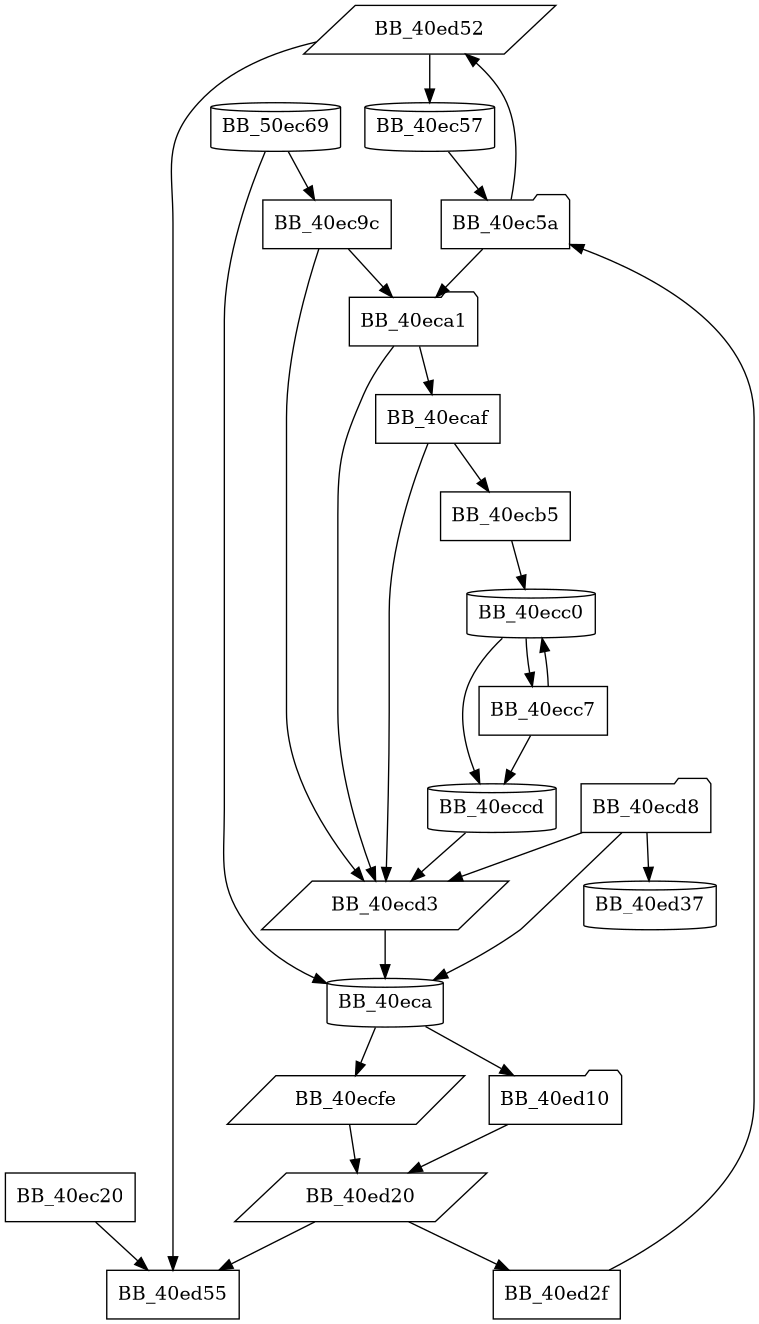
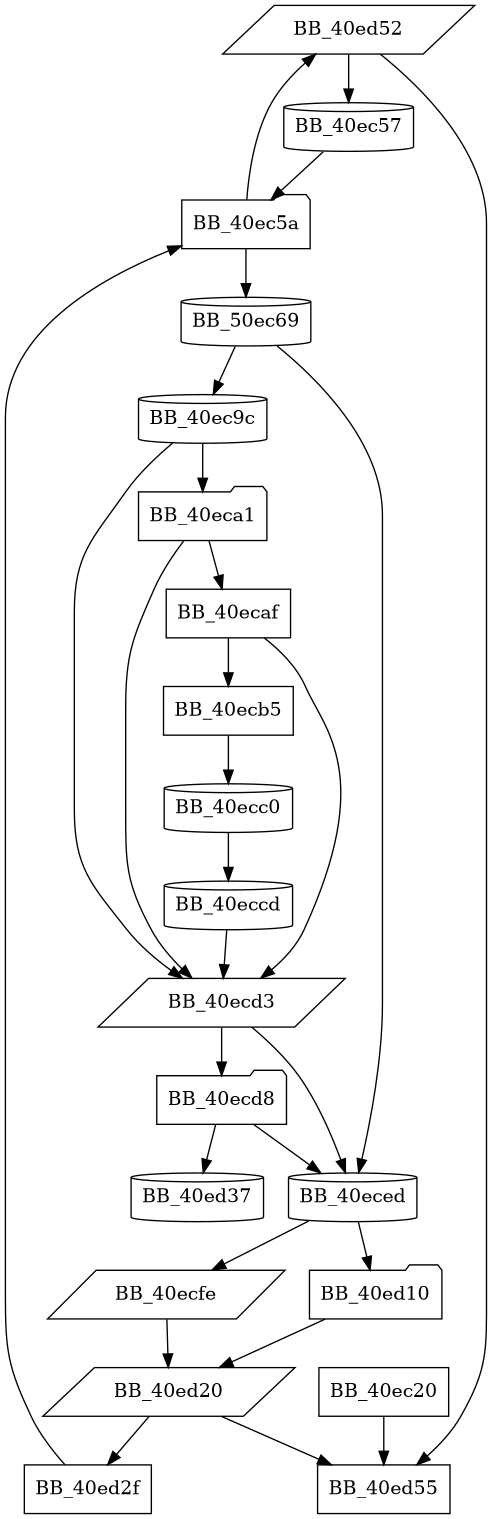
node "BB_40ec9c": shape box -> cylinder
edge "BB_40ec5a" -> "BB_40eca1": now "BB_40ec5a" -> "BB_50ec69"
node "BB_40ecc7": removed
edge "BB_40ecd8" -> "BB_40ecd3": reversed
node "BB_40eca": label "BB_40eca" -> "BB_40eced"
